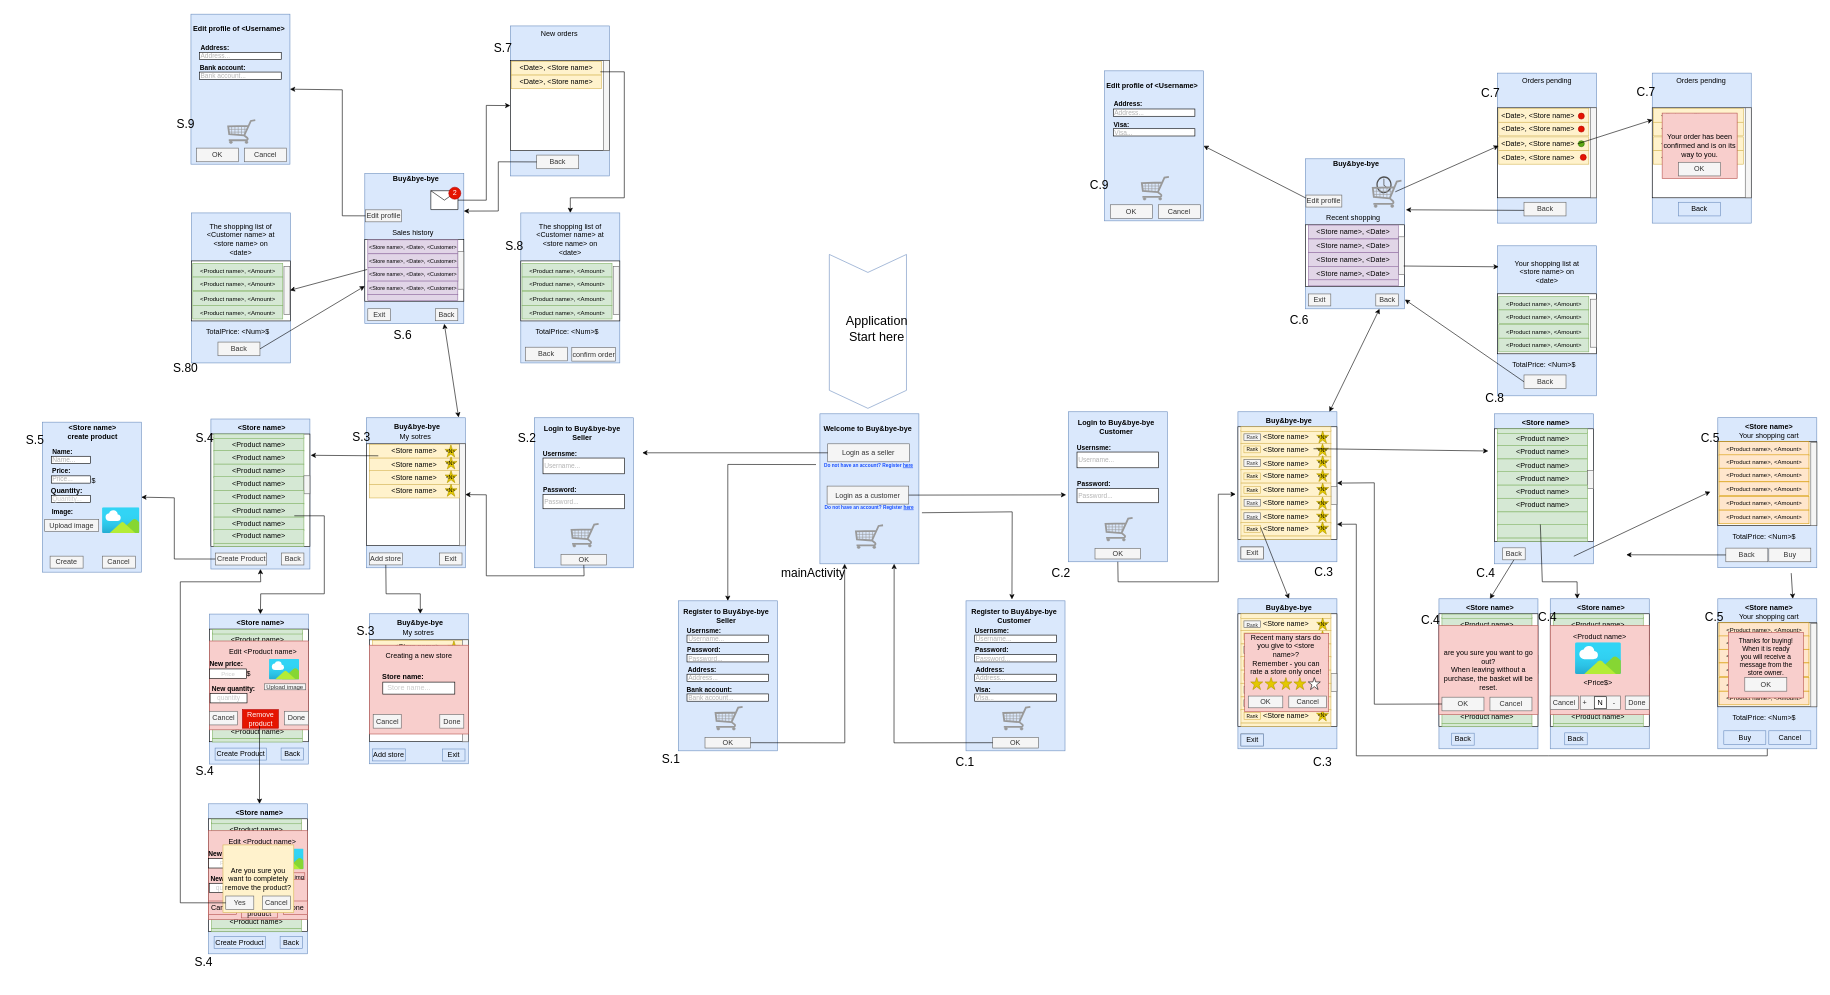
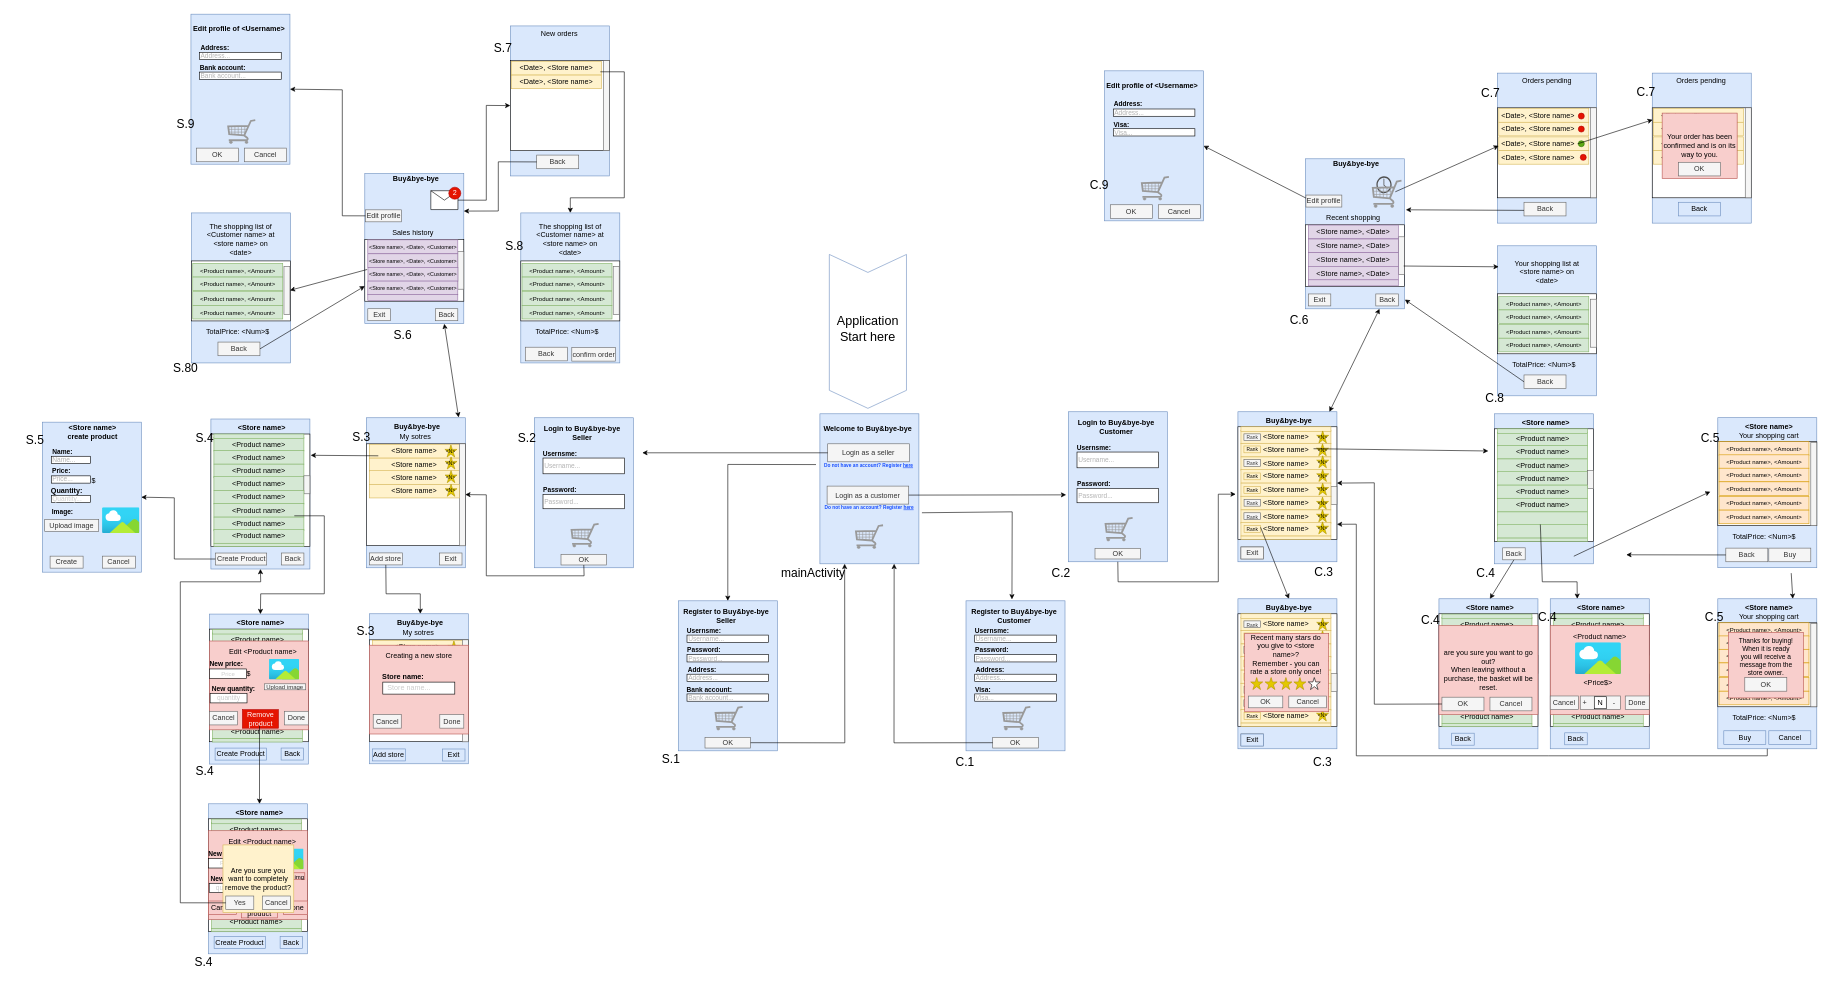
node "Application Start here": moved (877, 328) -> (868, 328)
